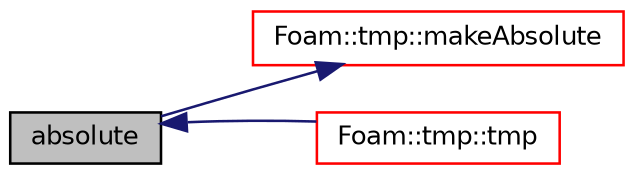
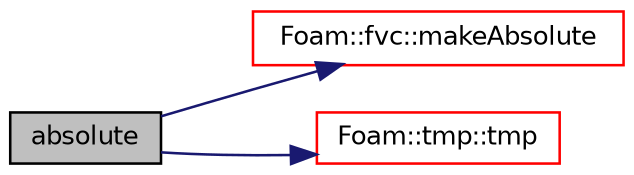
node "Foam::tmp::makeAbsolute": label "Foam::tmp::makeAbsolute" -> "Foam::fvc::makeAbsolute"
edge "Foam::tmp::tmp" -> "absolute": reversed
